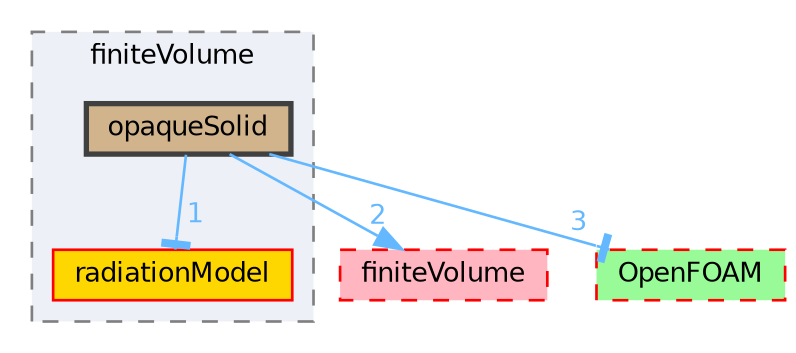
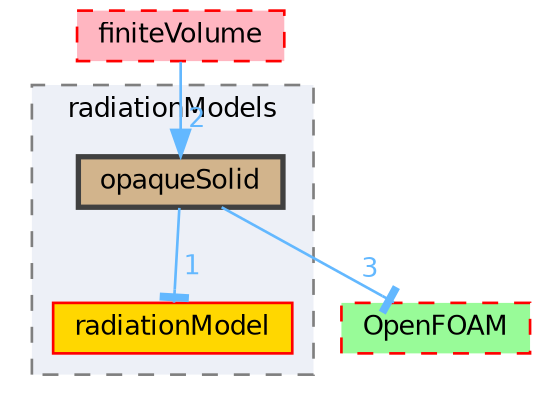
cluster "finiteVolume": label "finiteVolume" -> "radiationModels"
edge "opaqueSolid" -> "finiteVolume": reversed
